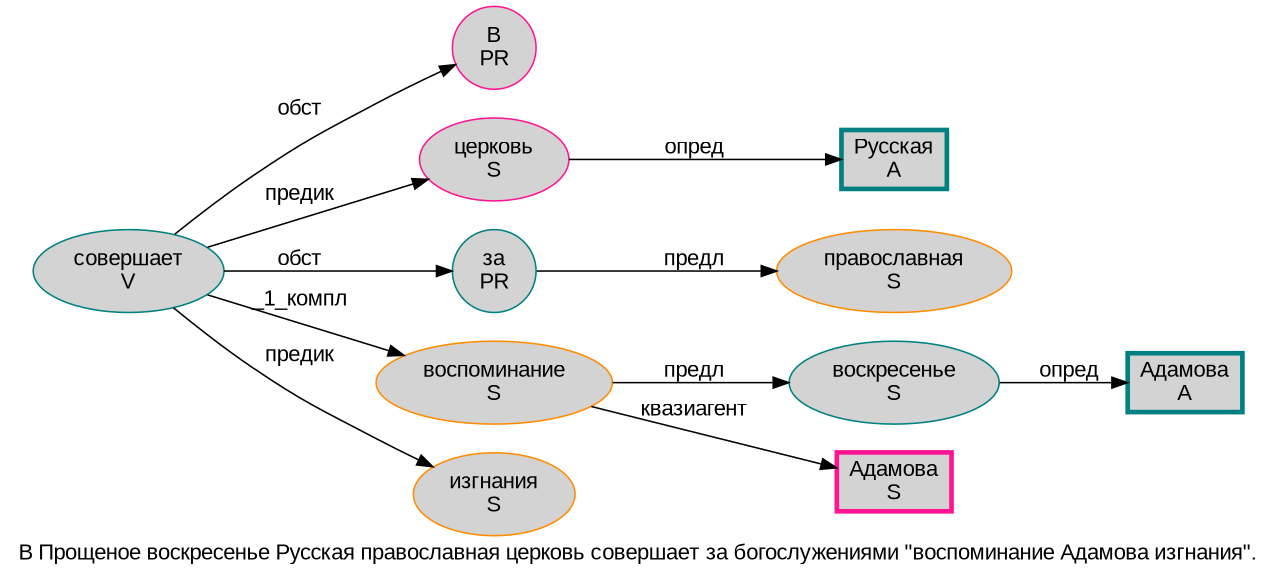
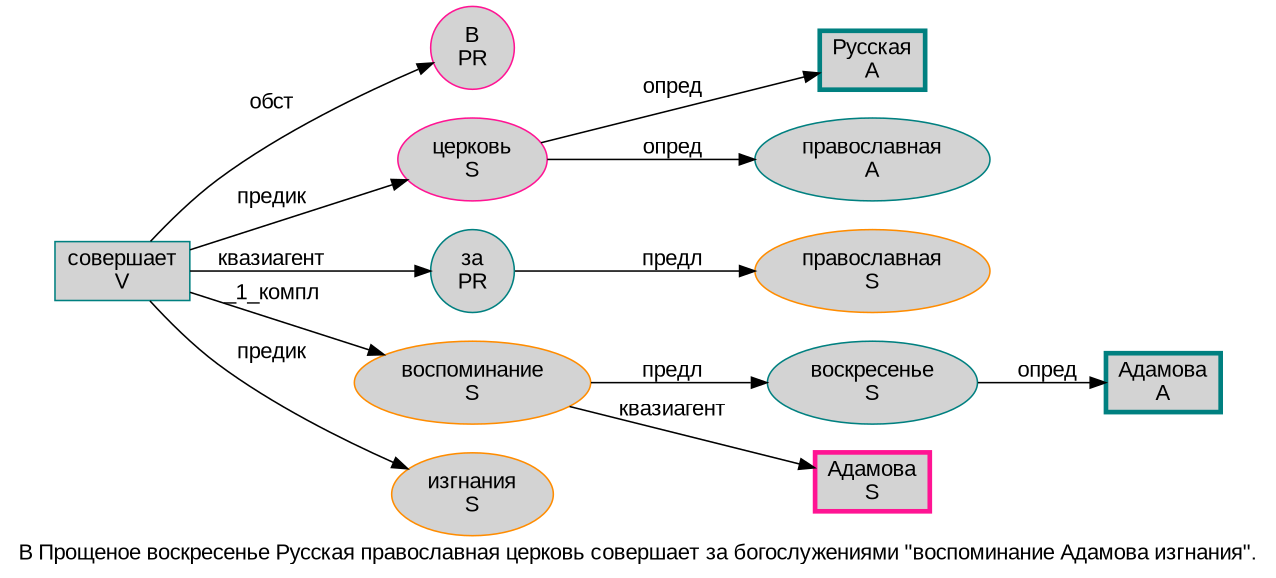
node "православная A": added
edge "совершает V" -> "за PR": label "обст" -> "квазиагент"
node "совершает V": shape ellipse -> box
